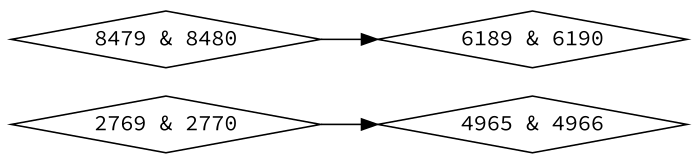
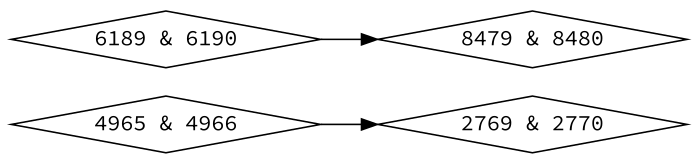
edge "8479 & 8480" -> "6189 & 6190": reversed
edge "2769 & 2770" -> "4965 & 4966": reversed
